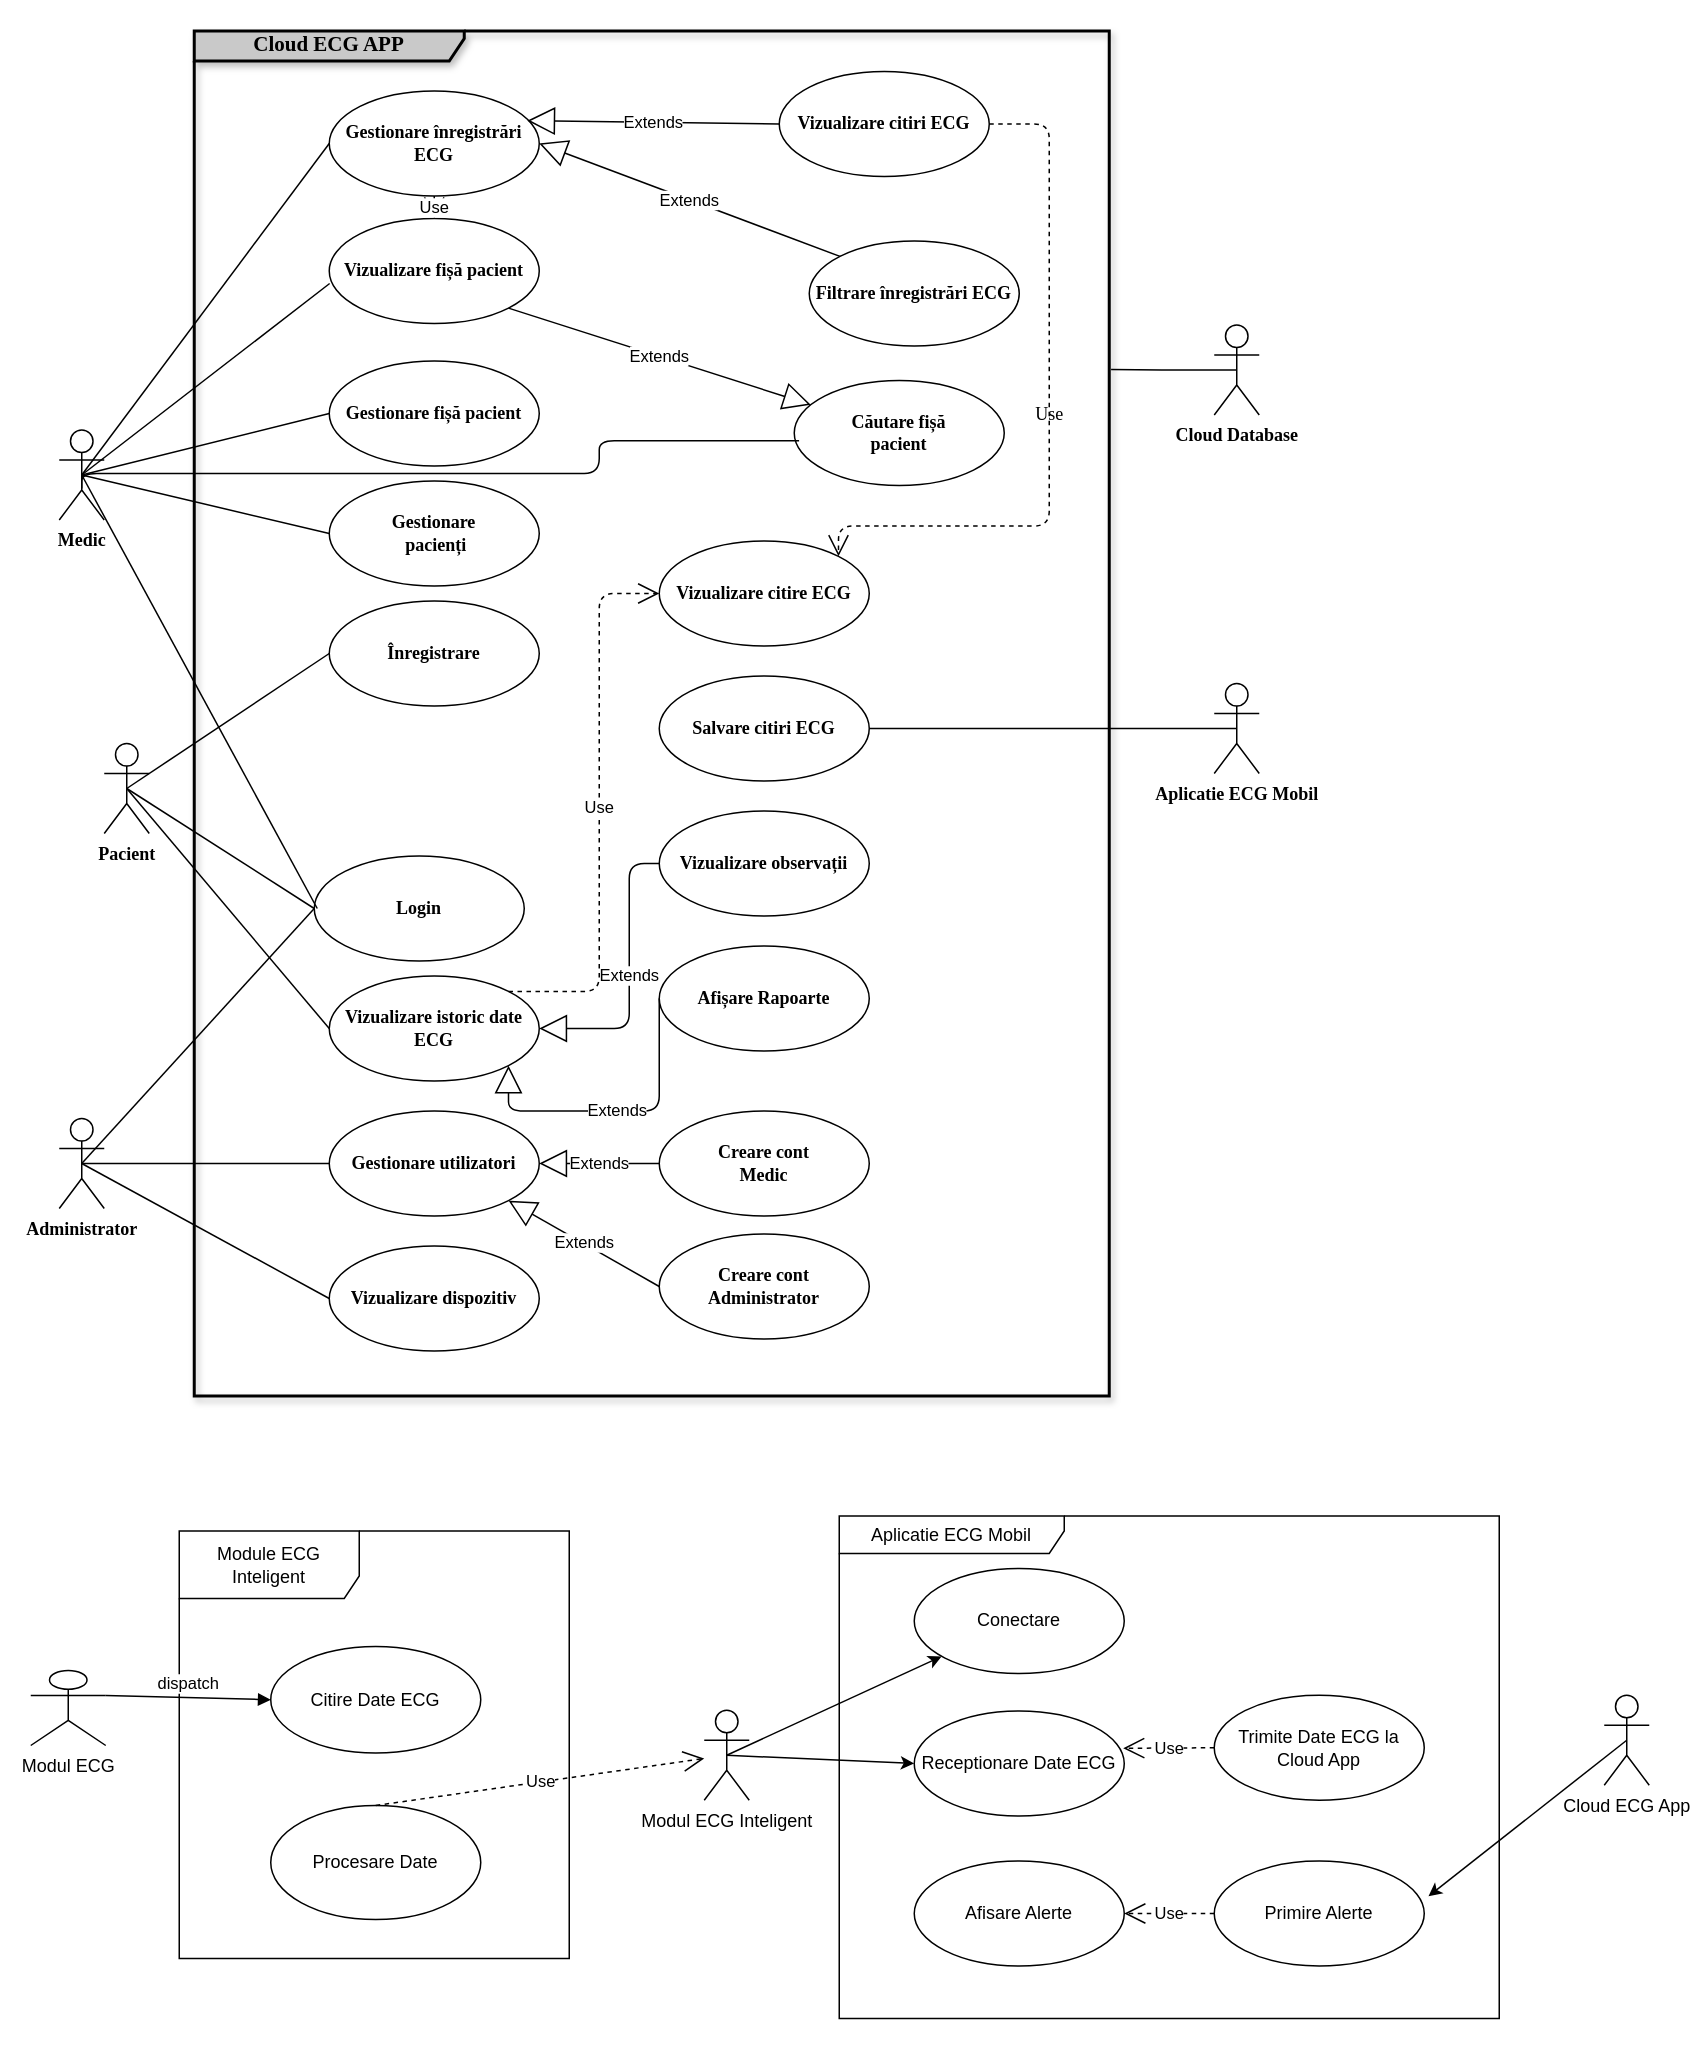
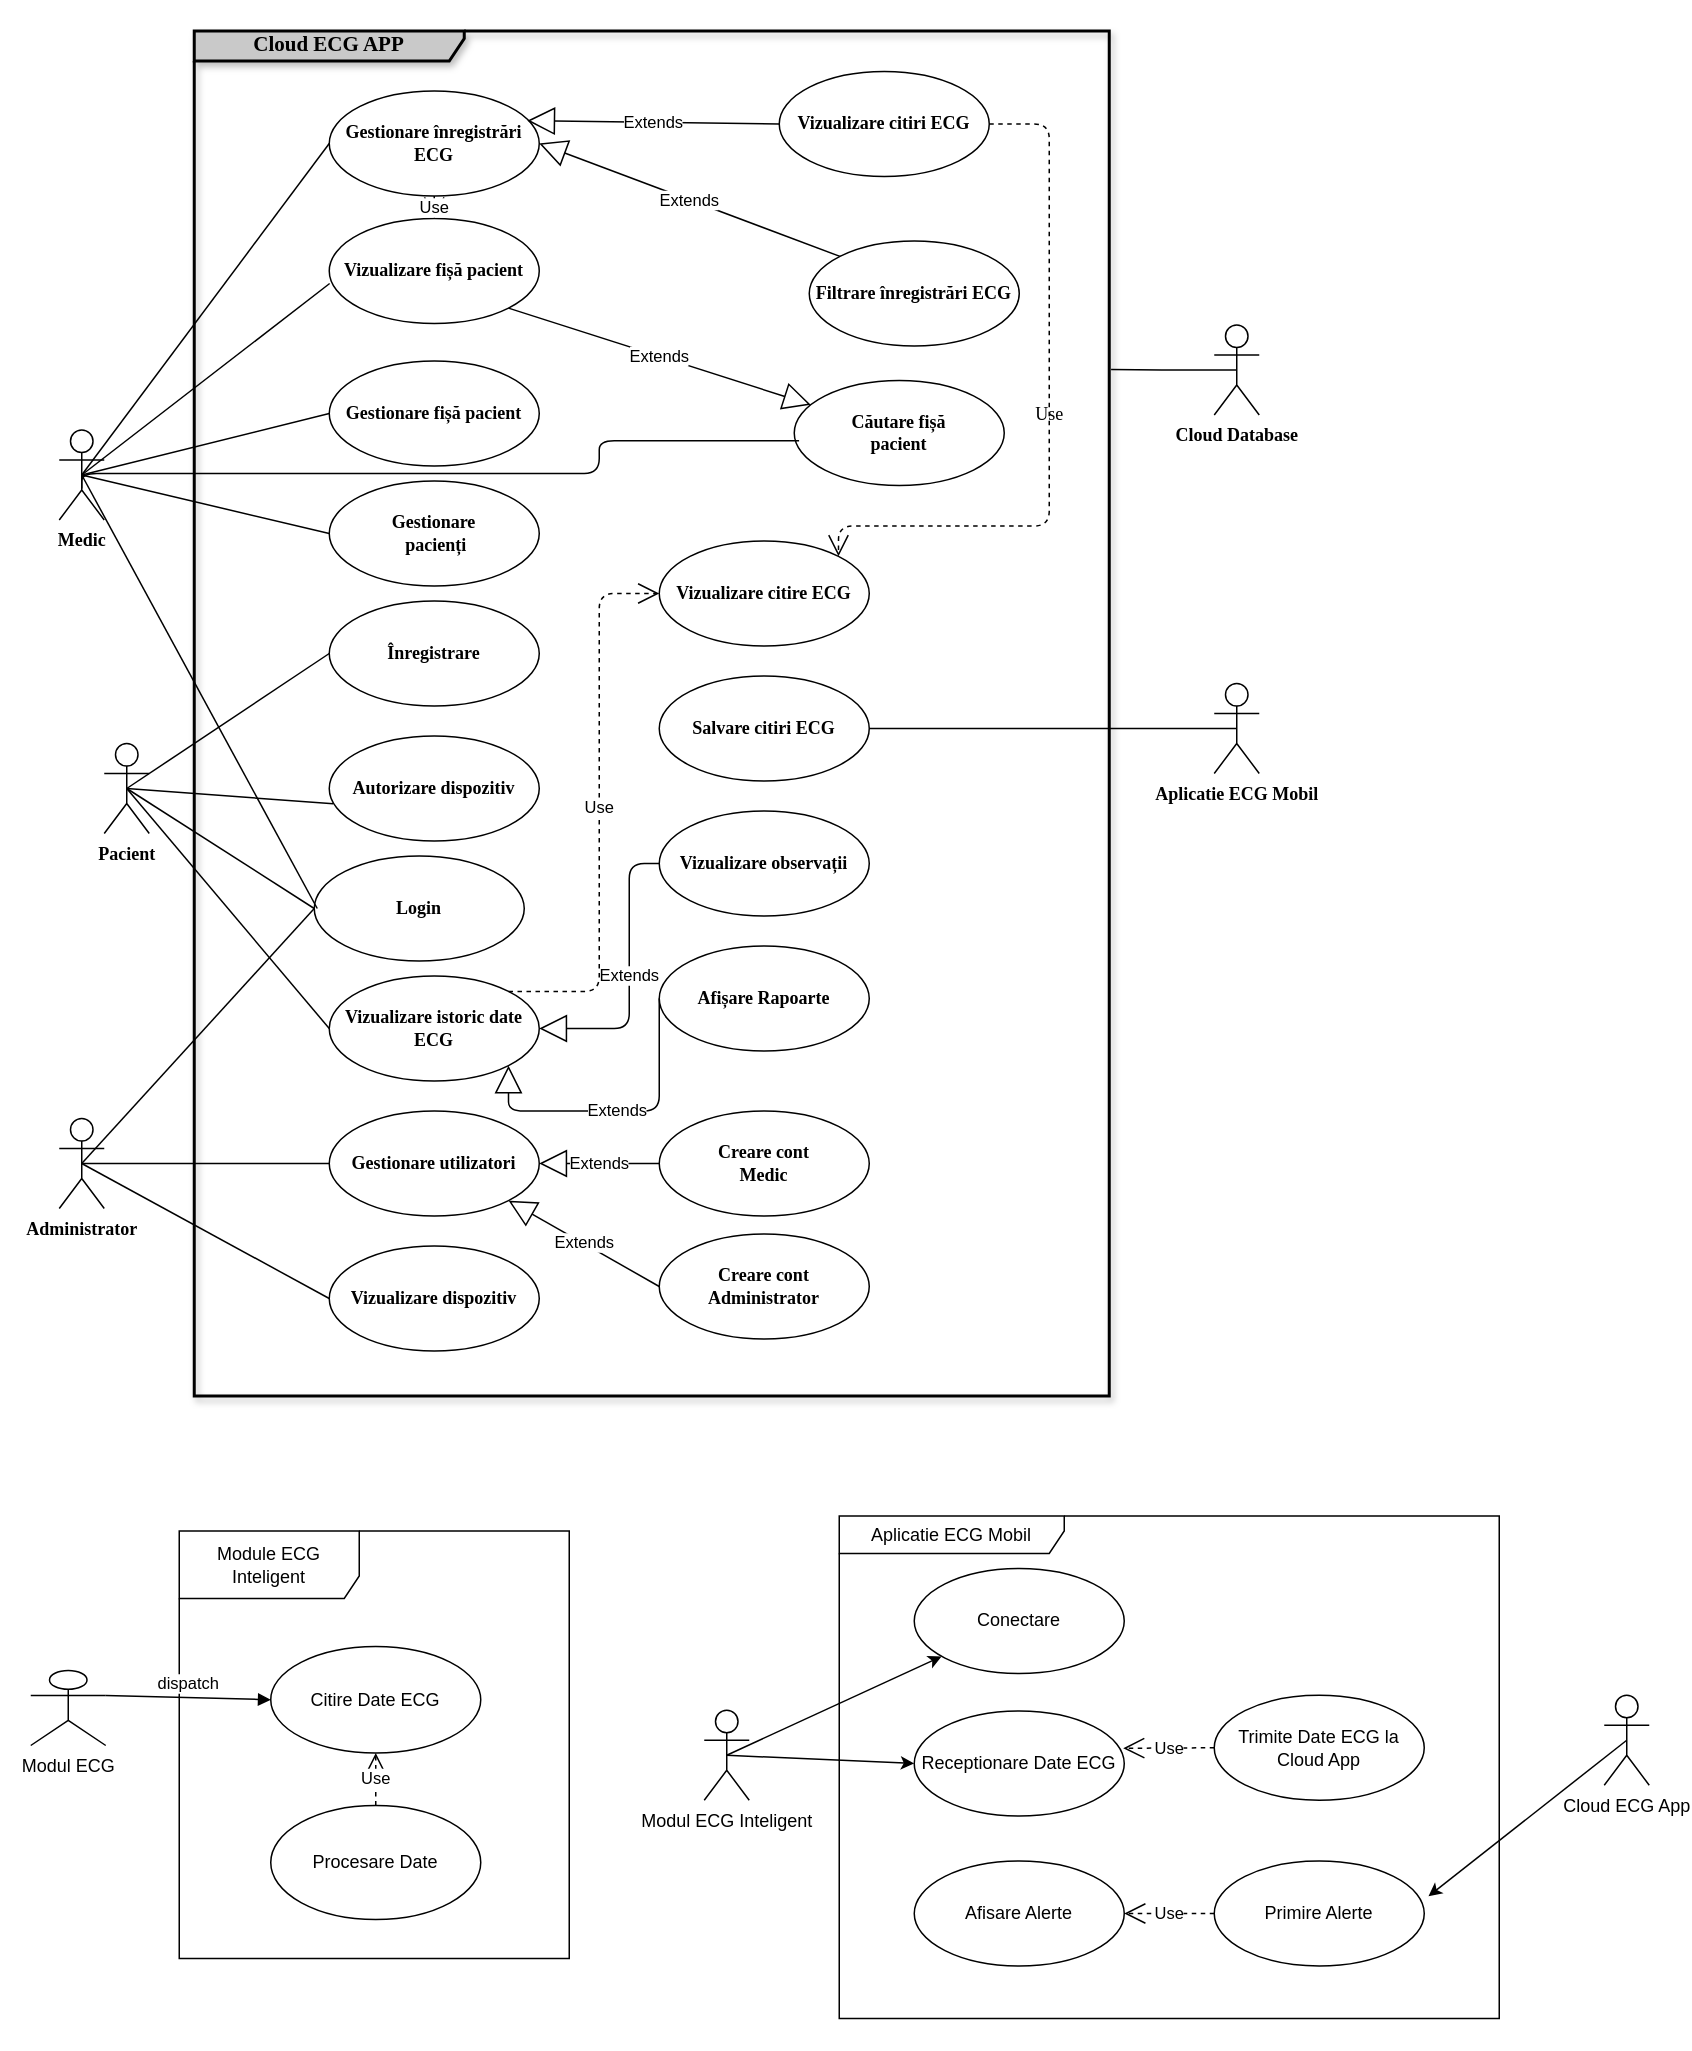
node "Autorizare dispozitiv": added
edge "Pacient" -- "Autorizare dispozitiv": added
edge "Procesare Date" -> "Modul ECG Inteligent": now "Procesare Date" -> "Citire Date ECG"
